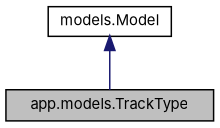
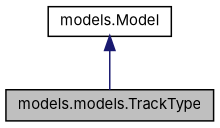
node "app.models.TrackType": label "app.models.TrackType" -> "models.models.TrackType"
